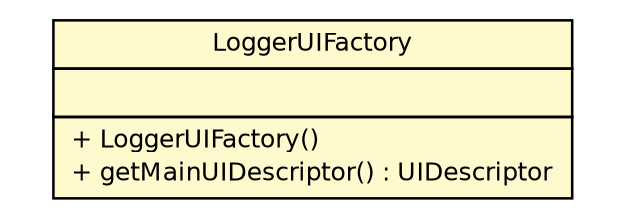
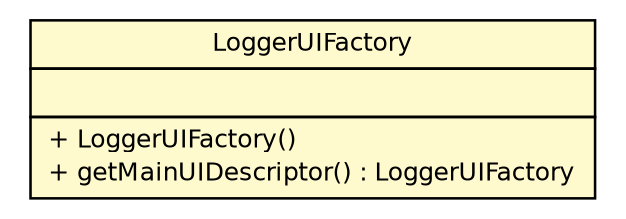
node "LoggerUIFactory": text "+ getMainUIDescriptor() : UIDescriptor" -> "+ getMainUIDescriptor() : LoggerUIFactory"
